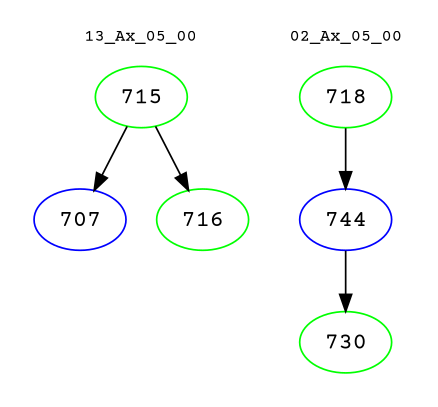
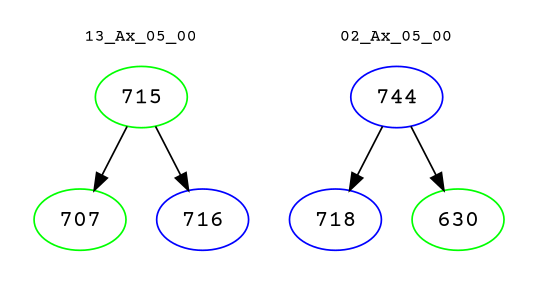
node "718": color green -> blue
edge "718" -> "744": reversed
node "707": color blue -> green
node "716": color green -> blue
node "730": label "730" -> "630"
